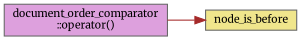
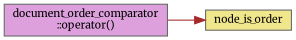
node "node_is_before": label "node_is_before" -> "node_is_order"
